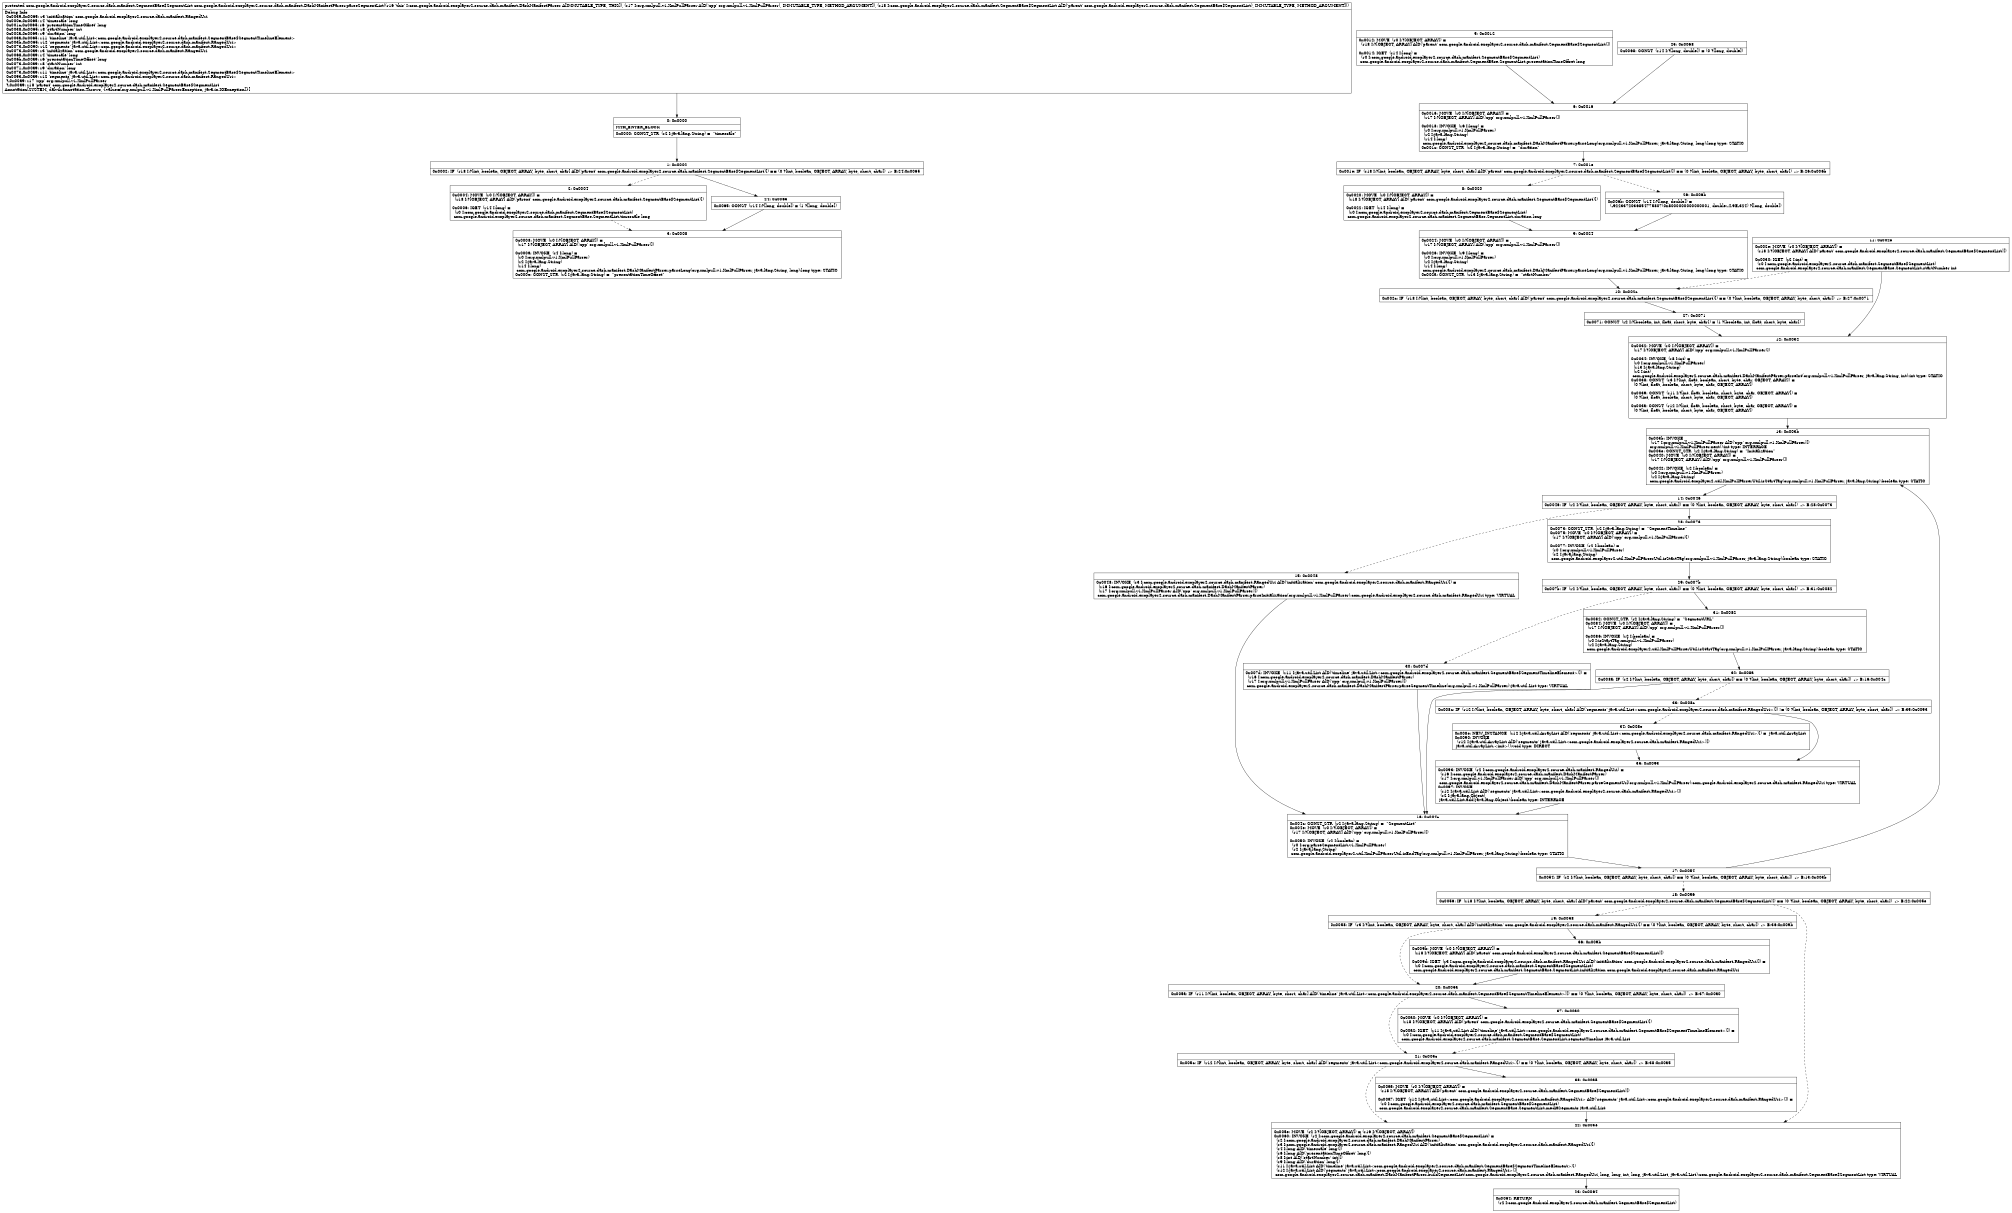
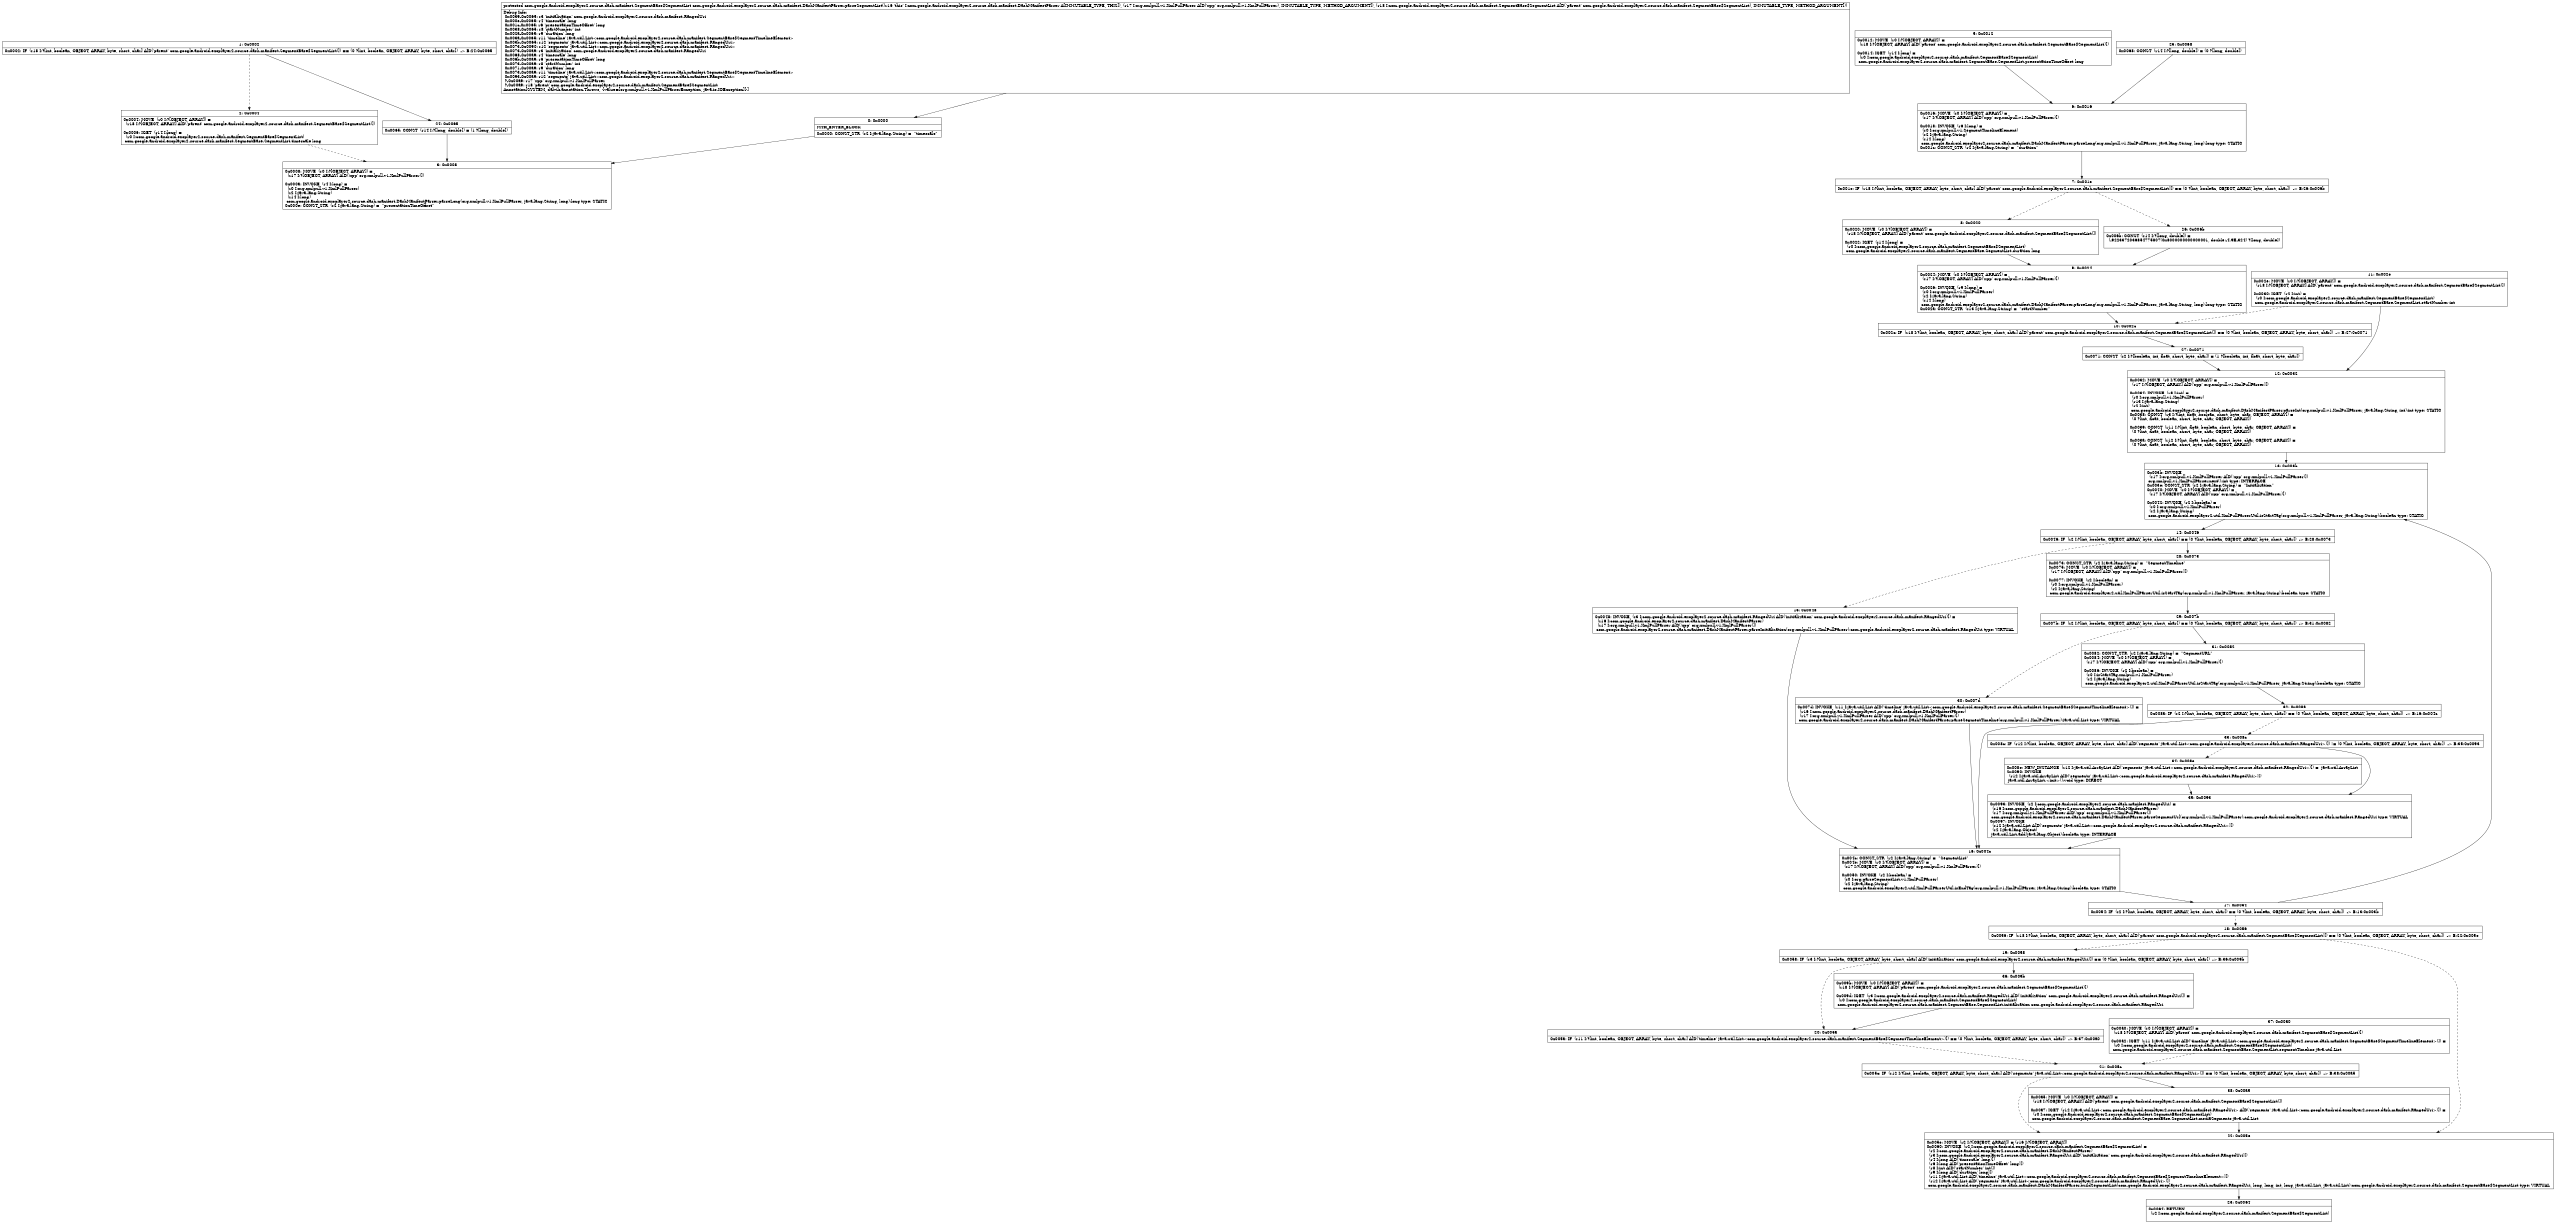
node "6: 0x0016": text "(r0 I:org.xmlpull.v1.XmlPullParser)" -> "(r0 I:org.xmlpull.v1.SegmentTimelineElement)"
edge "0: 0x0000" -> "1: 0x0002": now "0: 0x0000" -> "3: 0x0008"
node "34: 0x008e": text "0x0090: INVOKE" -> "2x0090: INVOKE"
edge "20: 0x005a" -> "37: 0x00a0": removed
